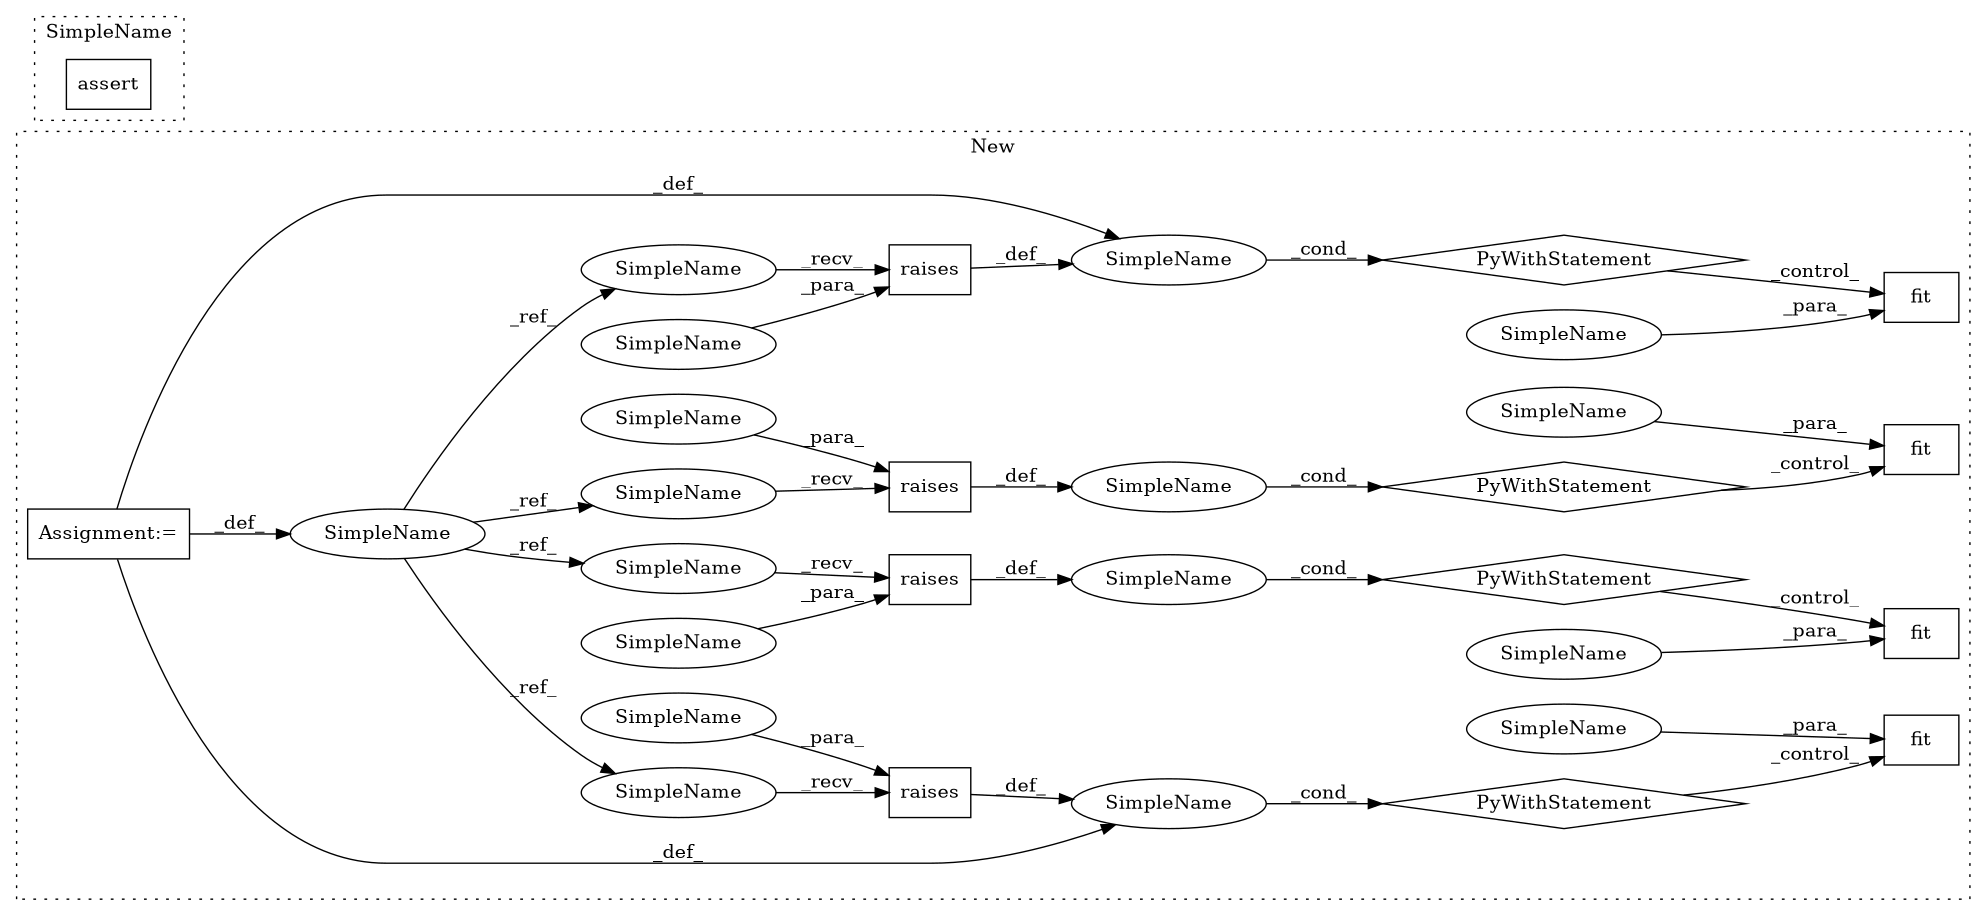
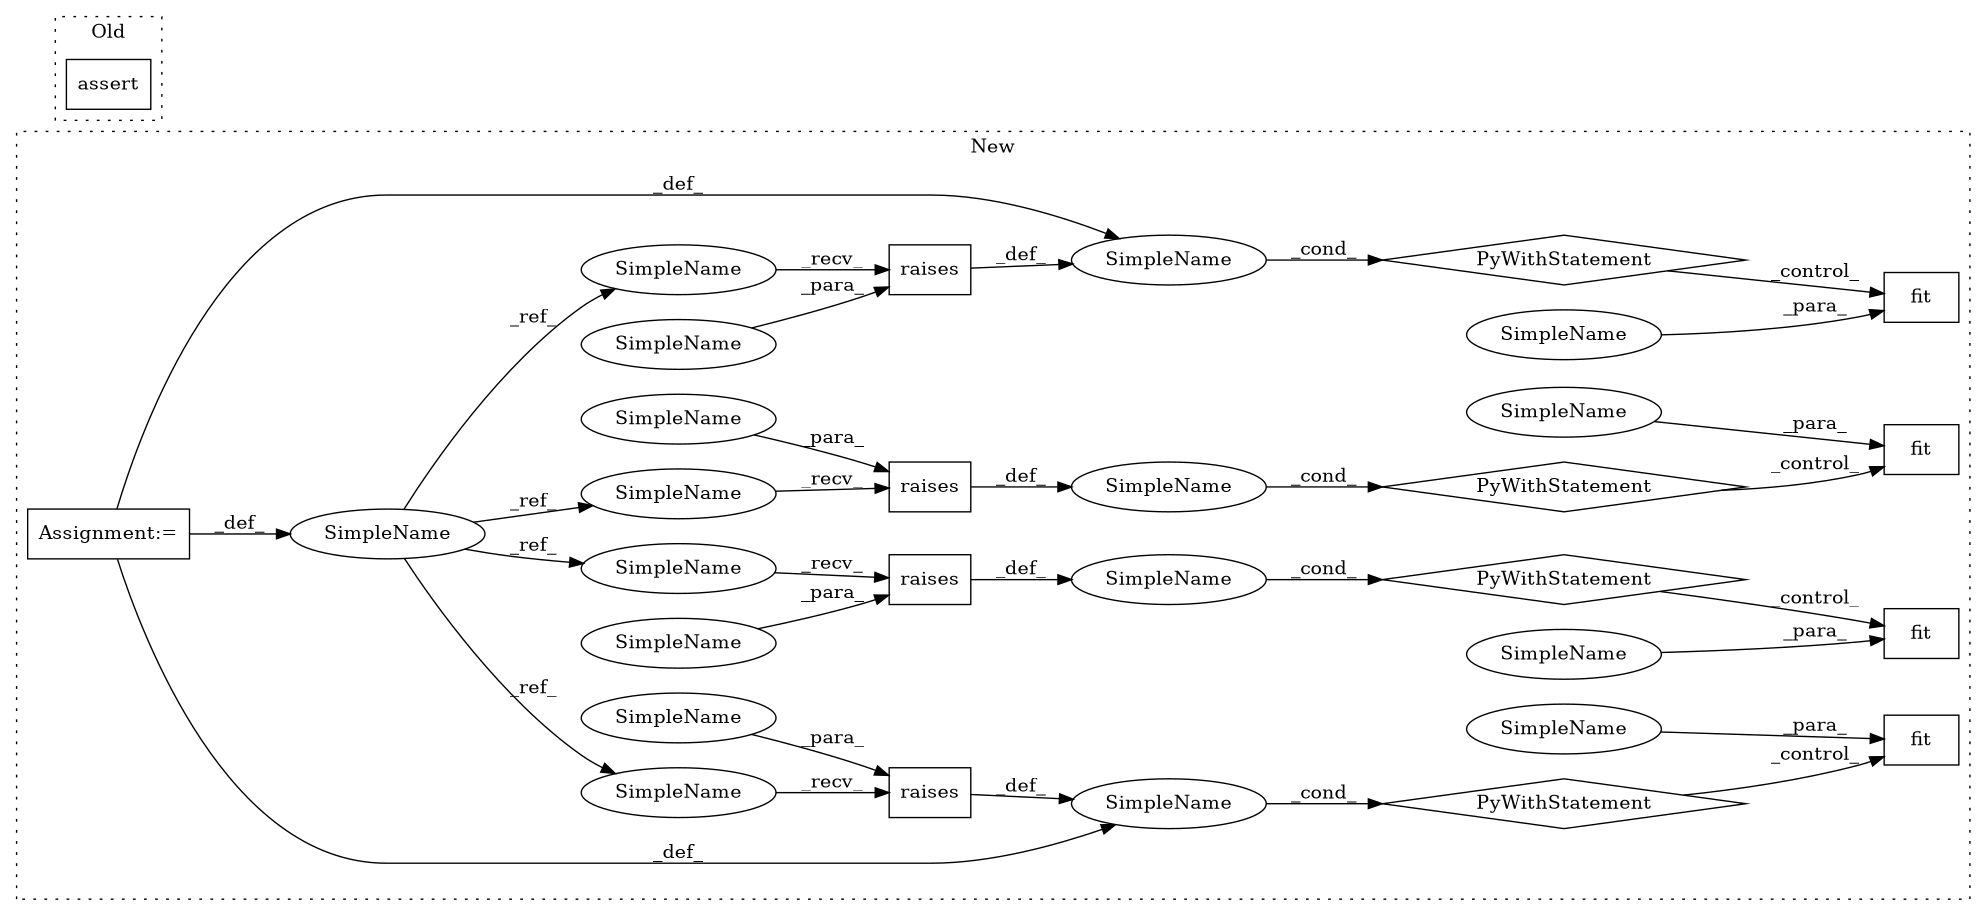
cluster "SimpleName": label "SimpleName" -> "Old"
